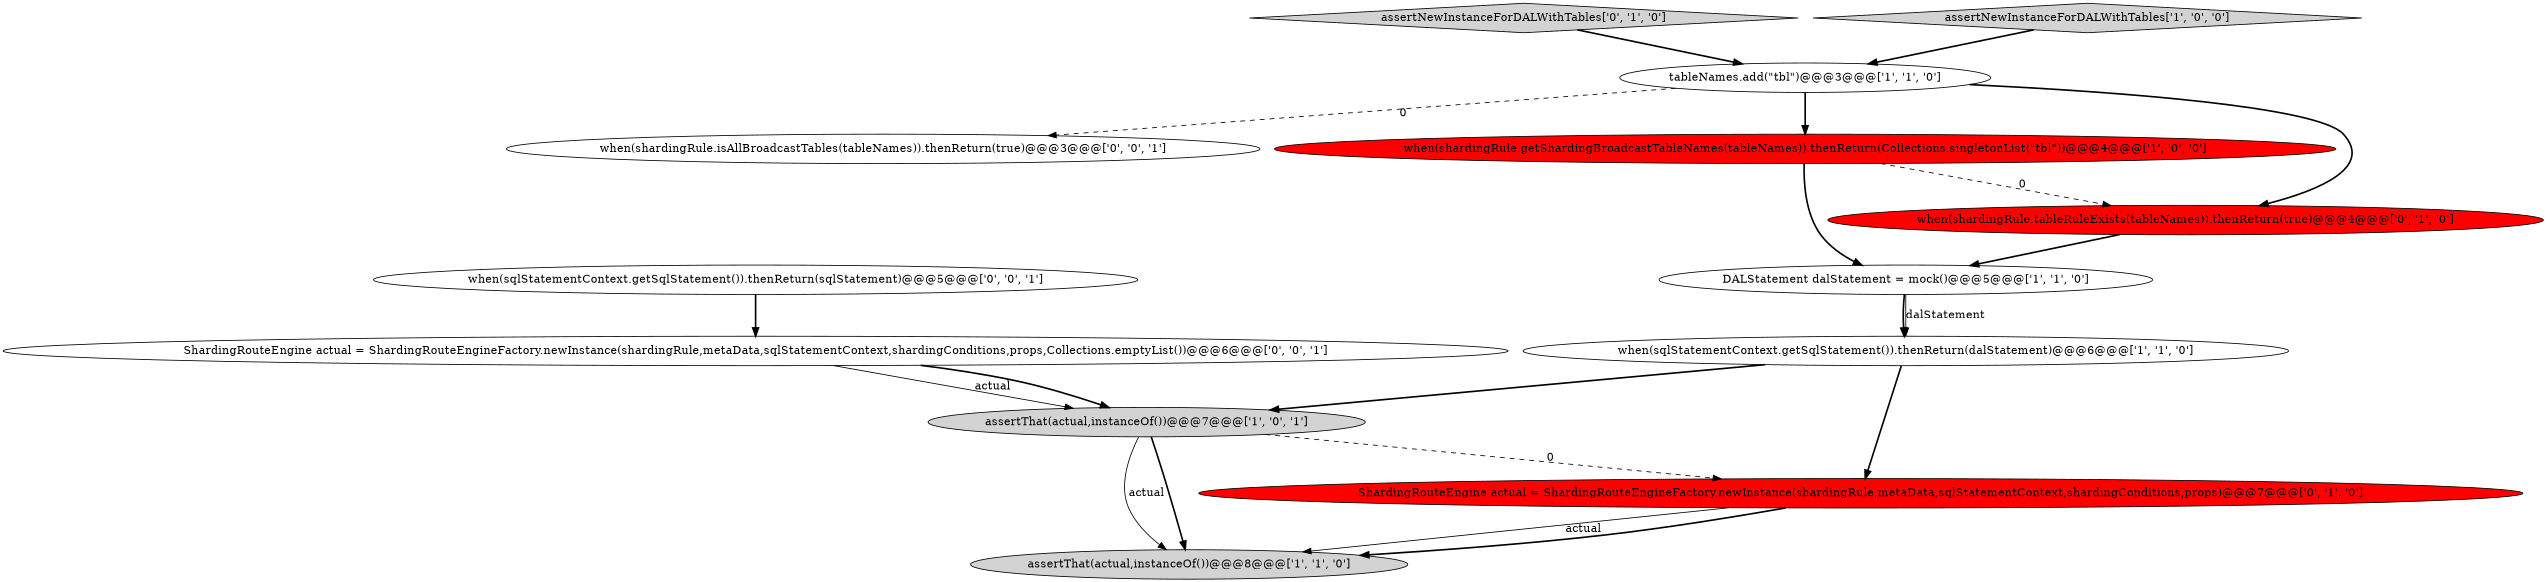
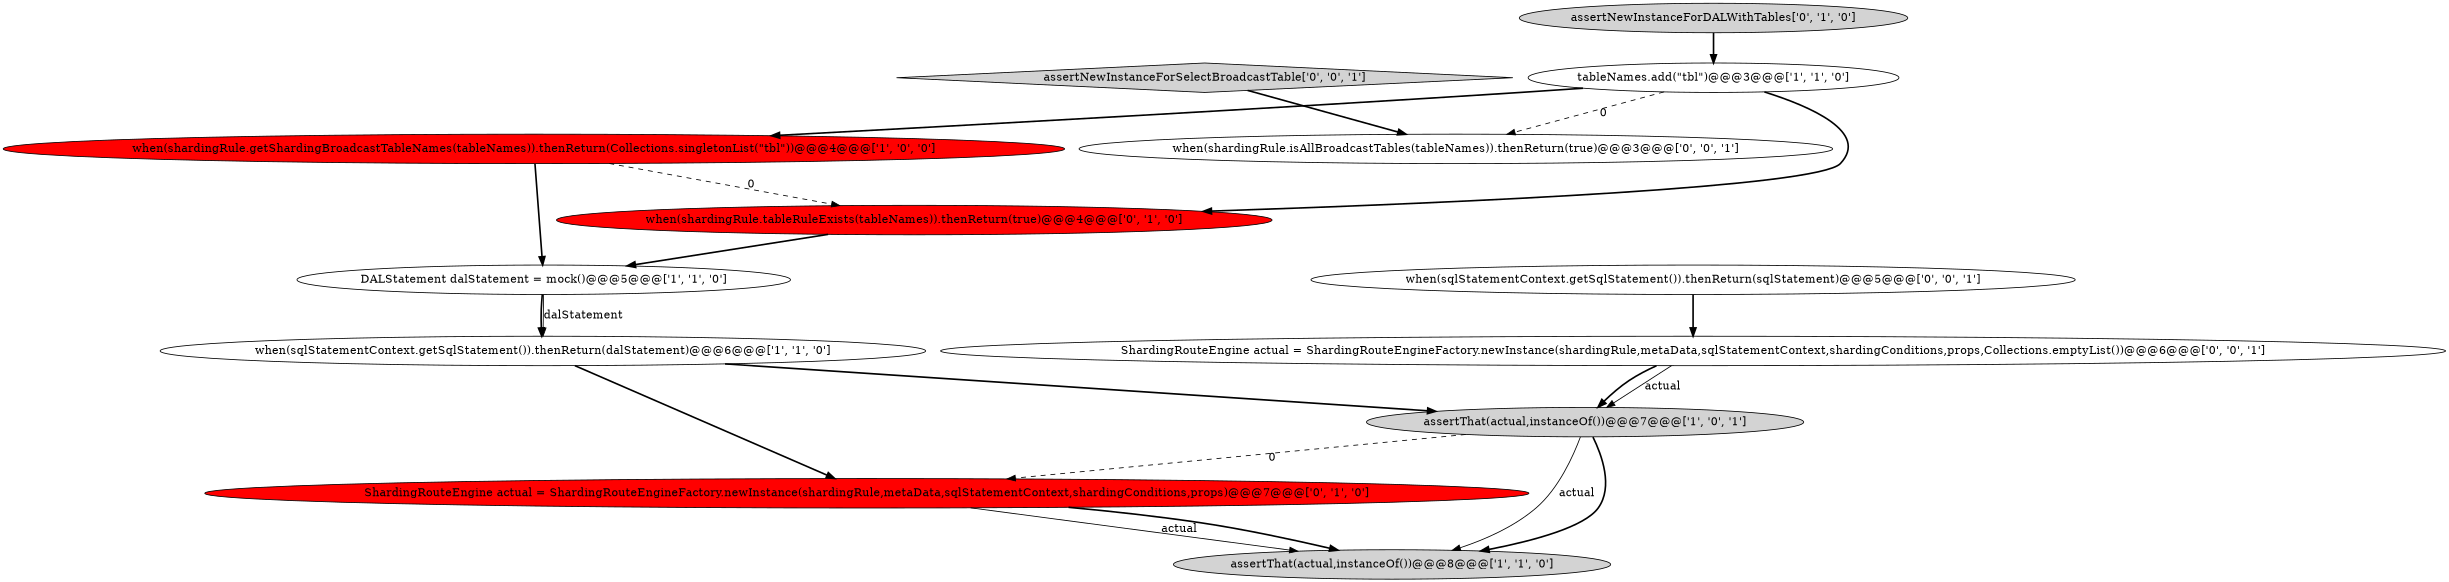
node "assertNewInstanceForDALWithTables['0', '1', '0']": shape diamond -> ellipse
node "assertNewInstanceForDALWithTables['1', '0', '0']": removed
node "assertNewInstanceForSelectBroadcastTable['0', '0', '1']": added
